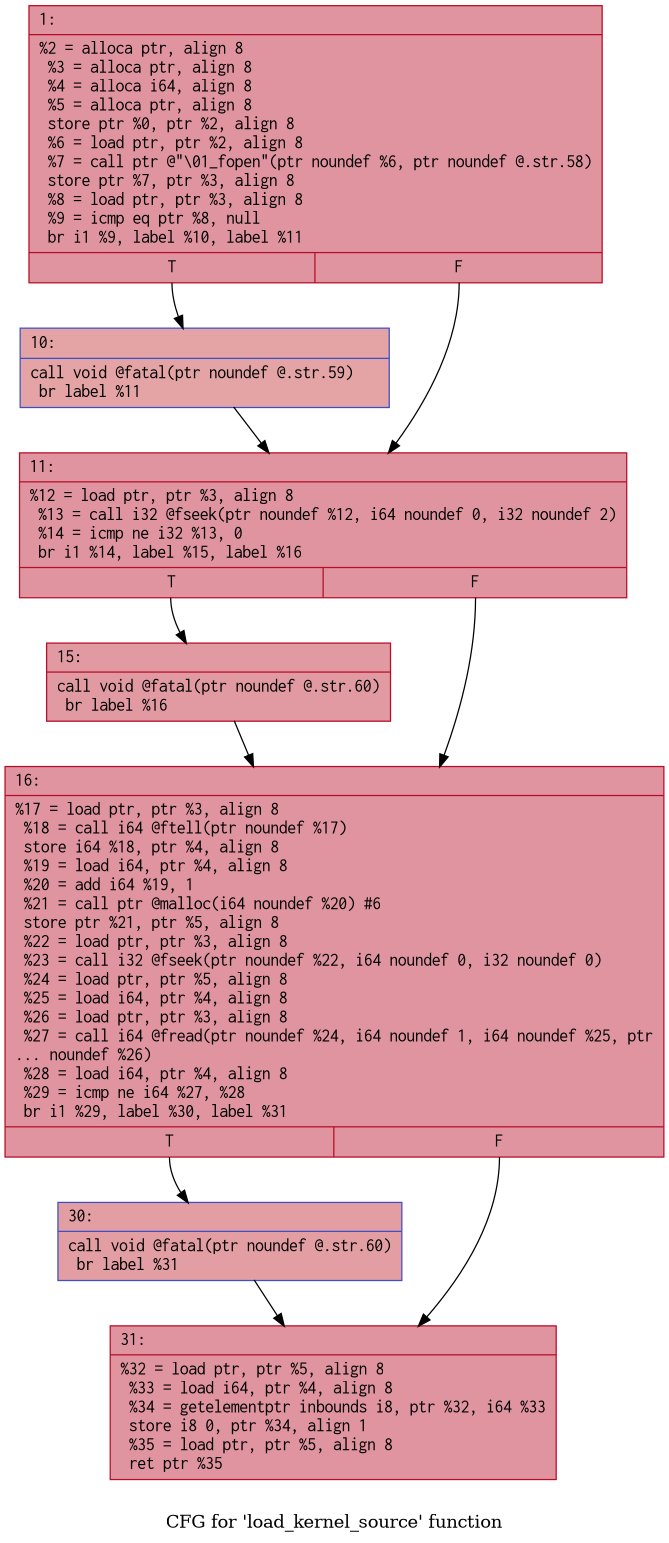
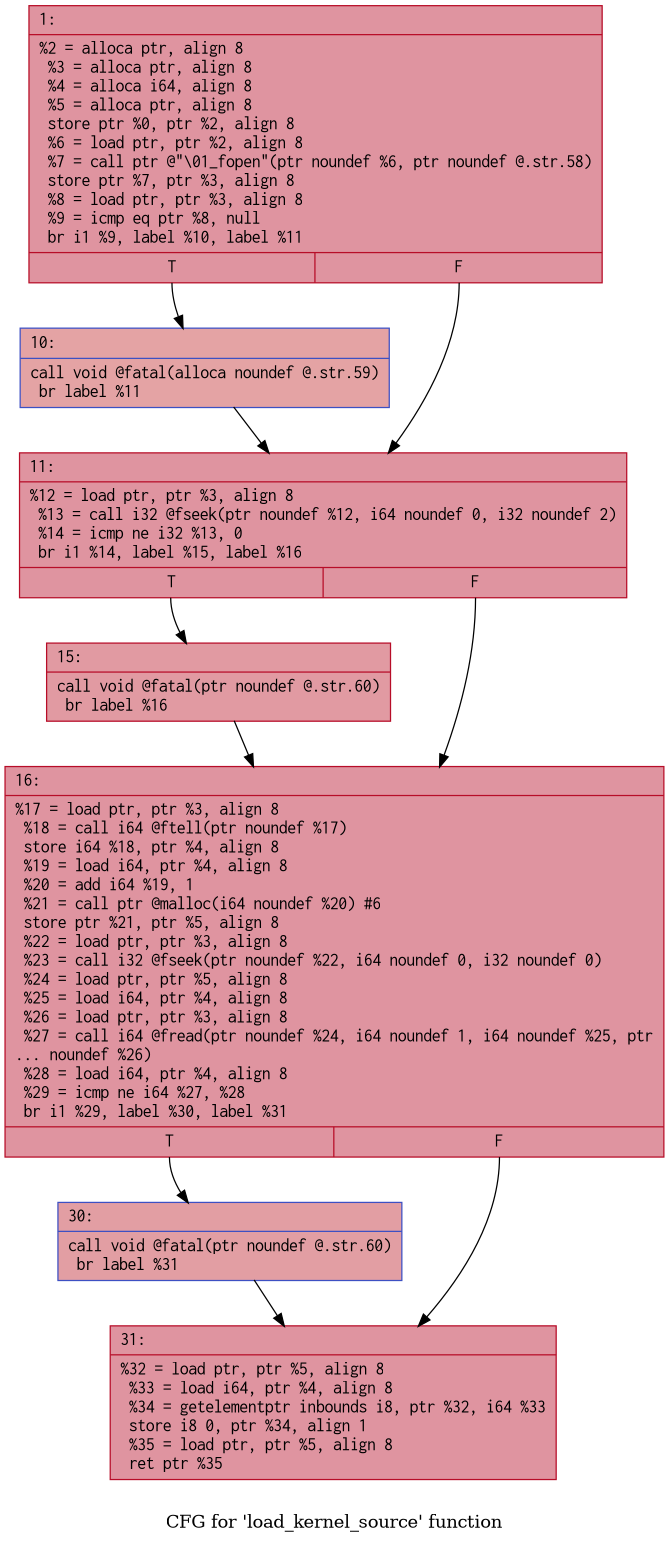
node "10:": text "call void @fatal(ptr noundef @.str.59)" -> "call void @fatal(alloca noundef @.str.59)"
